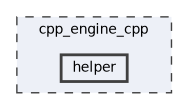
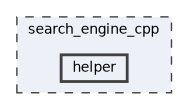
cluster "cpp_engine_cpp": label "cpp_engine_cpp" -> "search_engine_cpp"
